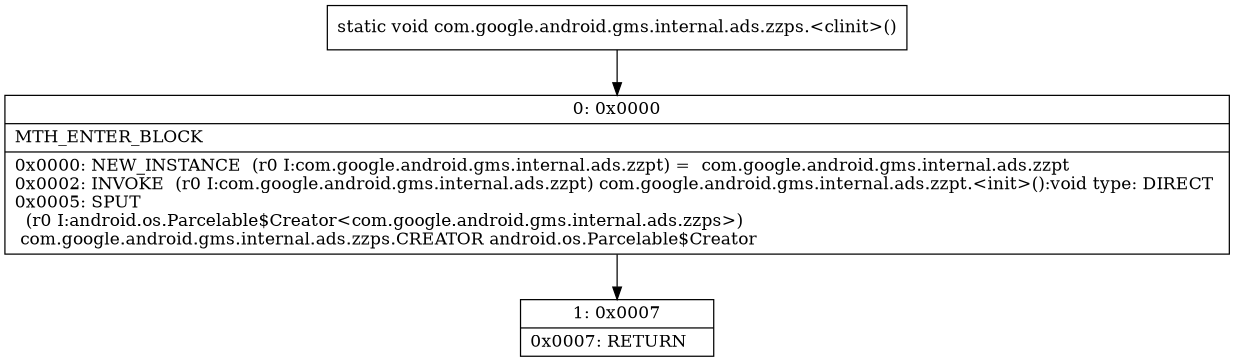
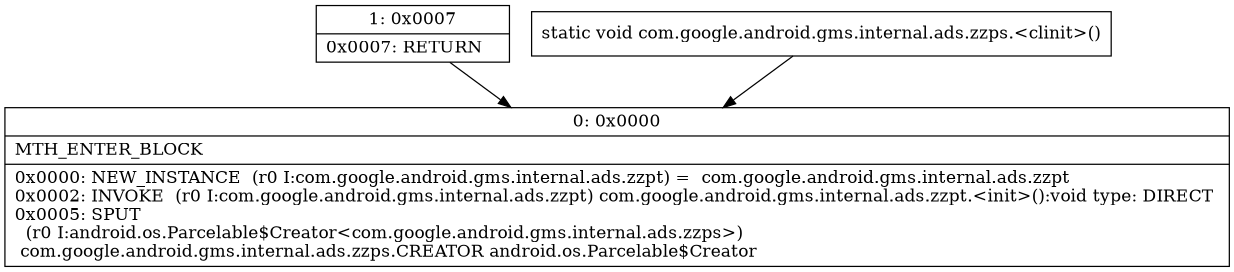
edge "0: 0x0000" -> "1: 0x0007": reversed
